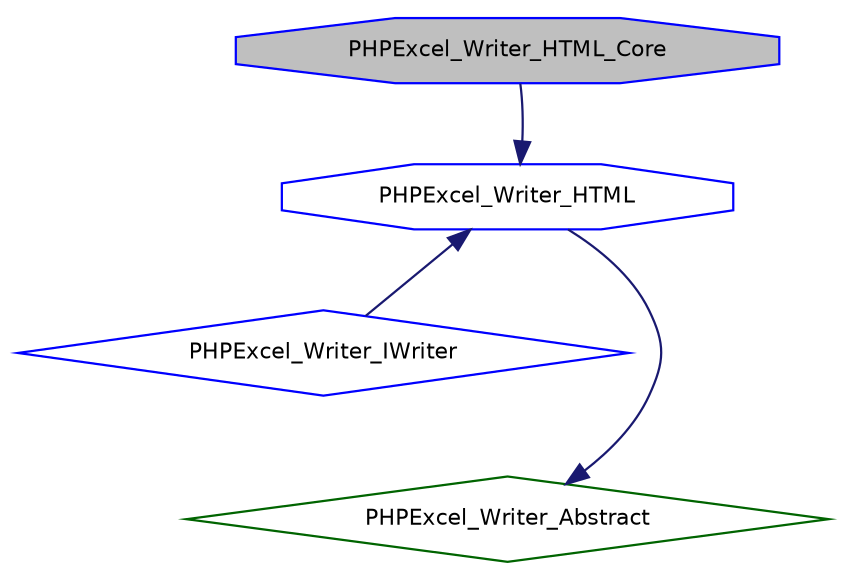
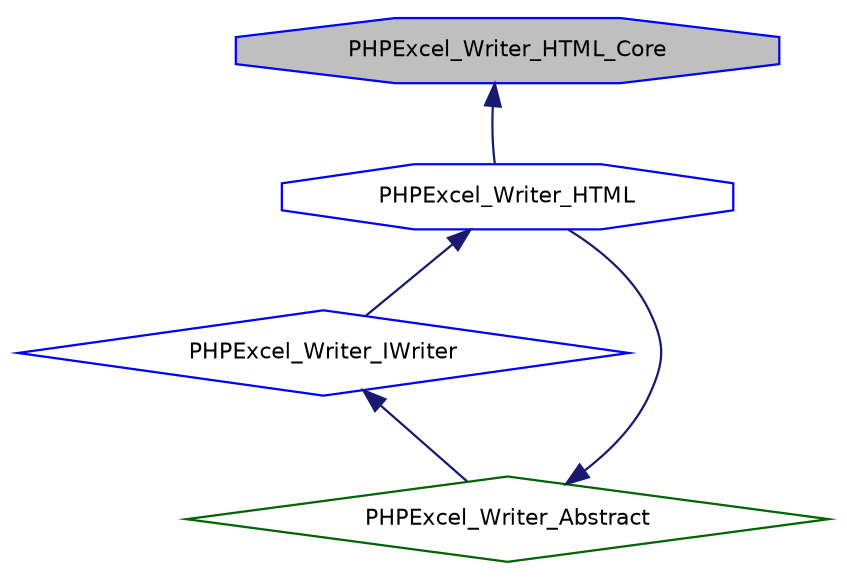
edge "PHPExcel_Writer_HTML_Core" -> "PHPExcel_Writer_HTML": reversed
edge "PHPExcel_Writer_Abstract" -> "PHPExcel_Writer_IWriter": added
